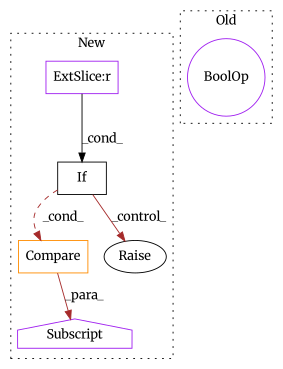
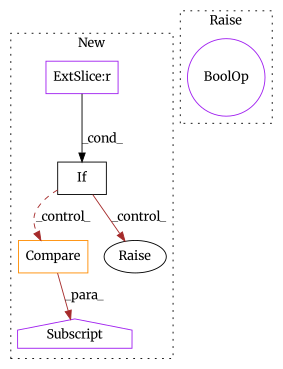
cluster "Old": label "Old" -> "Raise"
edge "If" -> "Compare": label "_cond_" -> "_control_"
